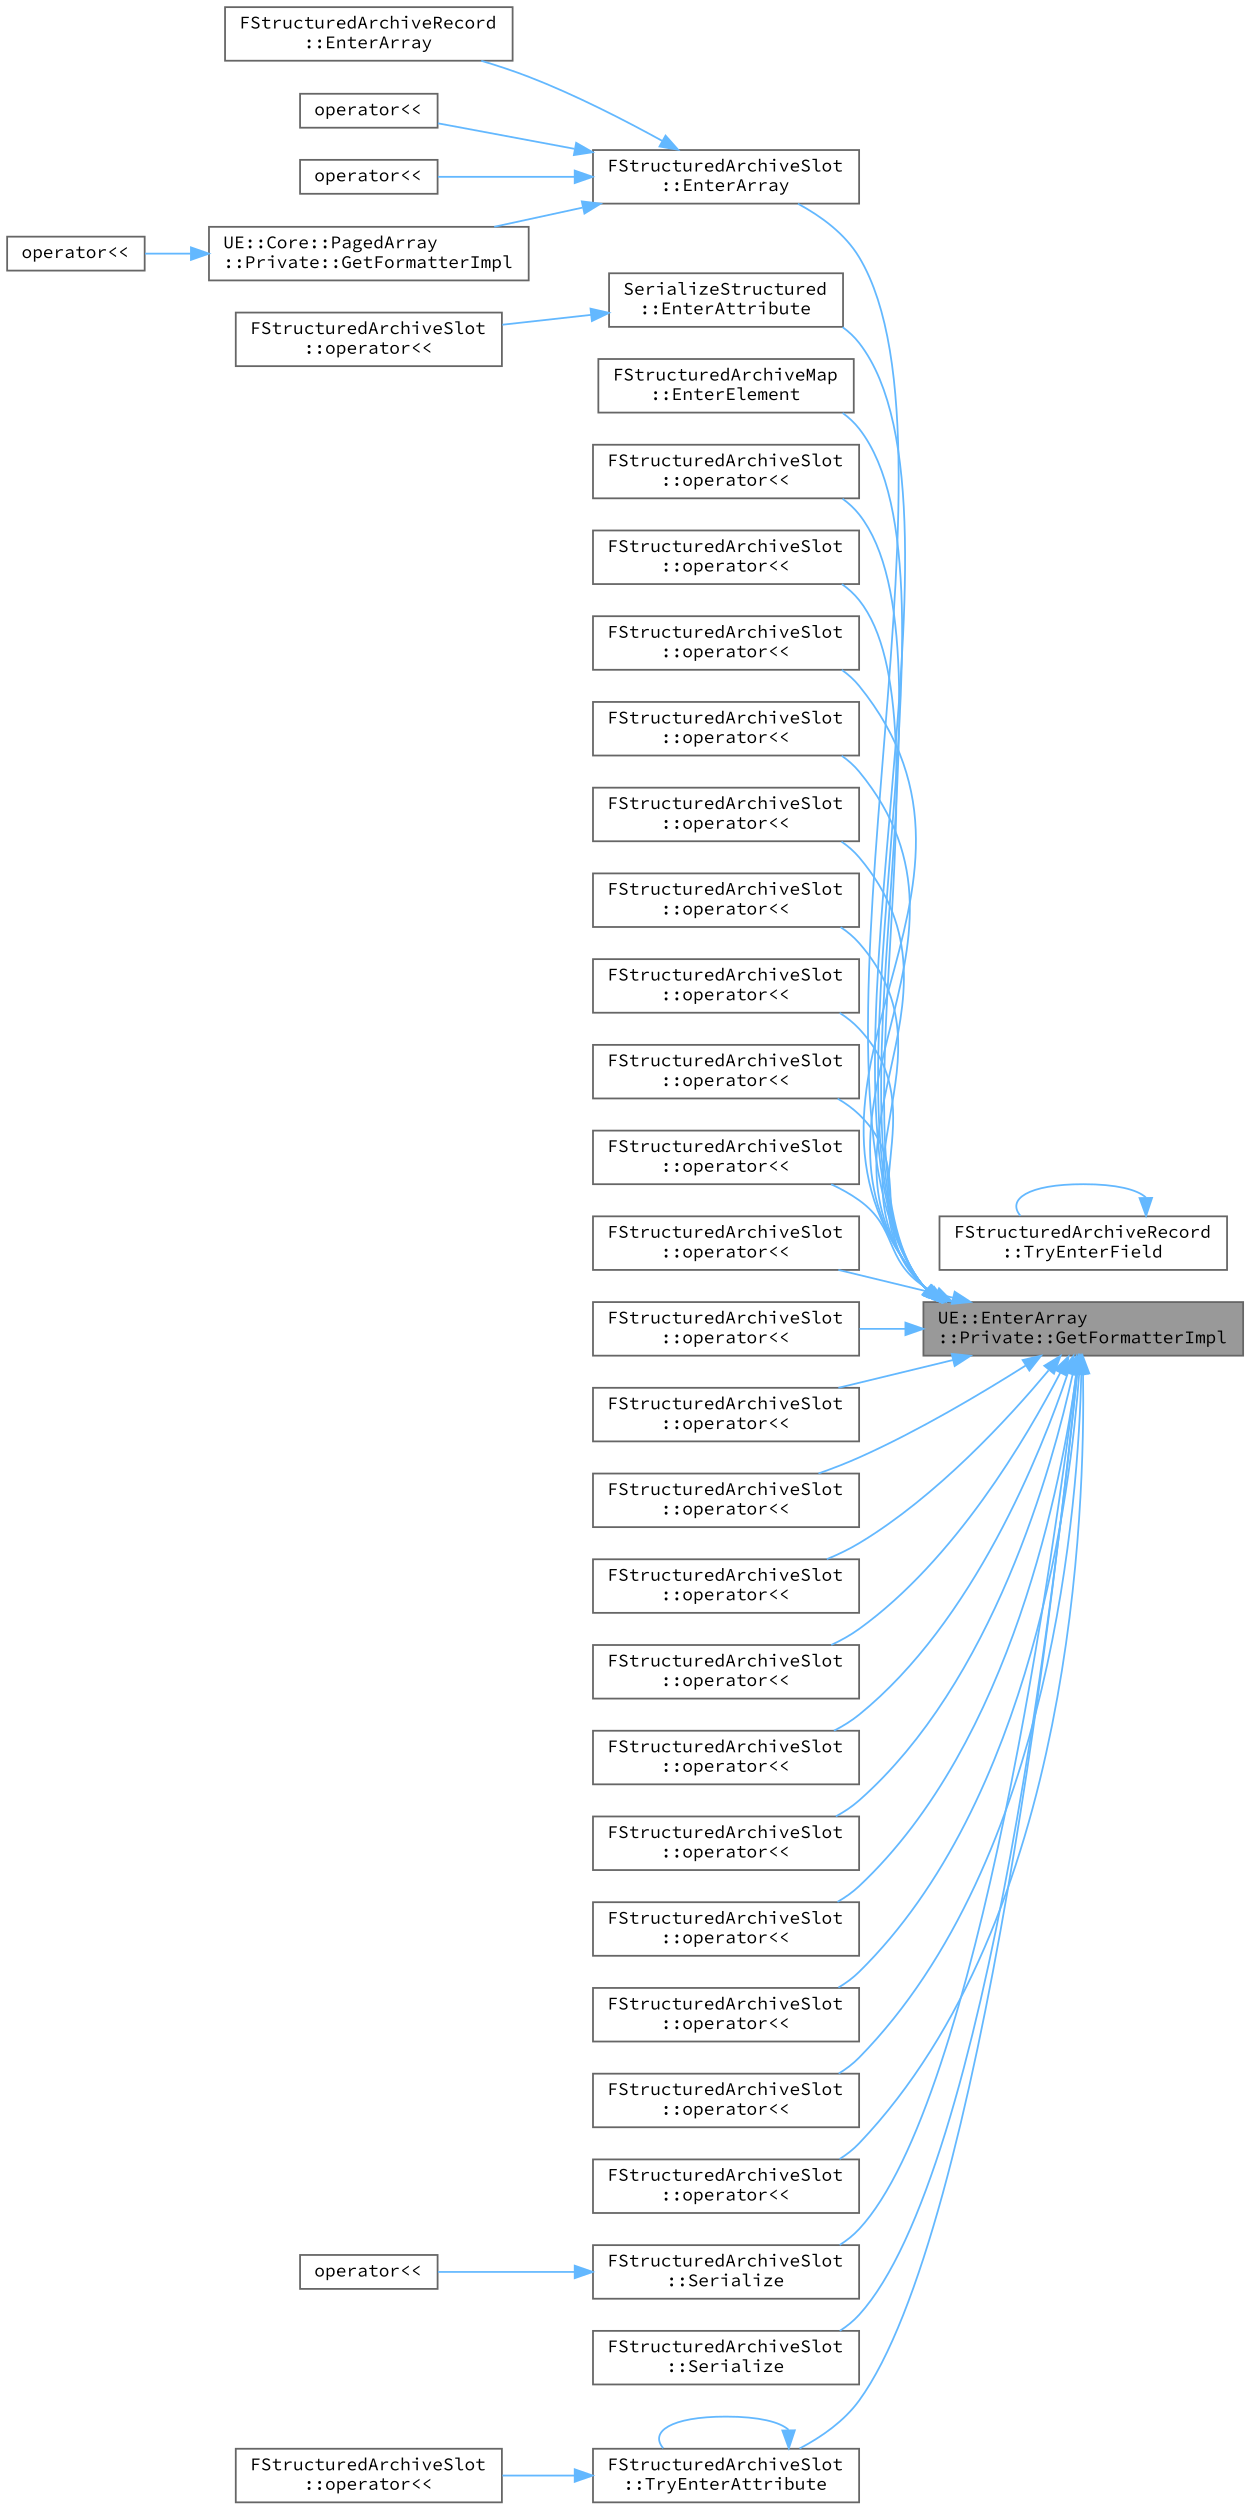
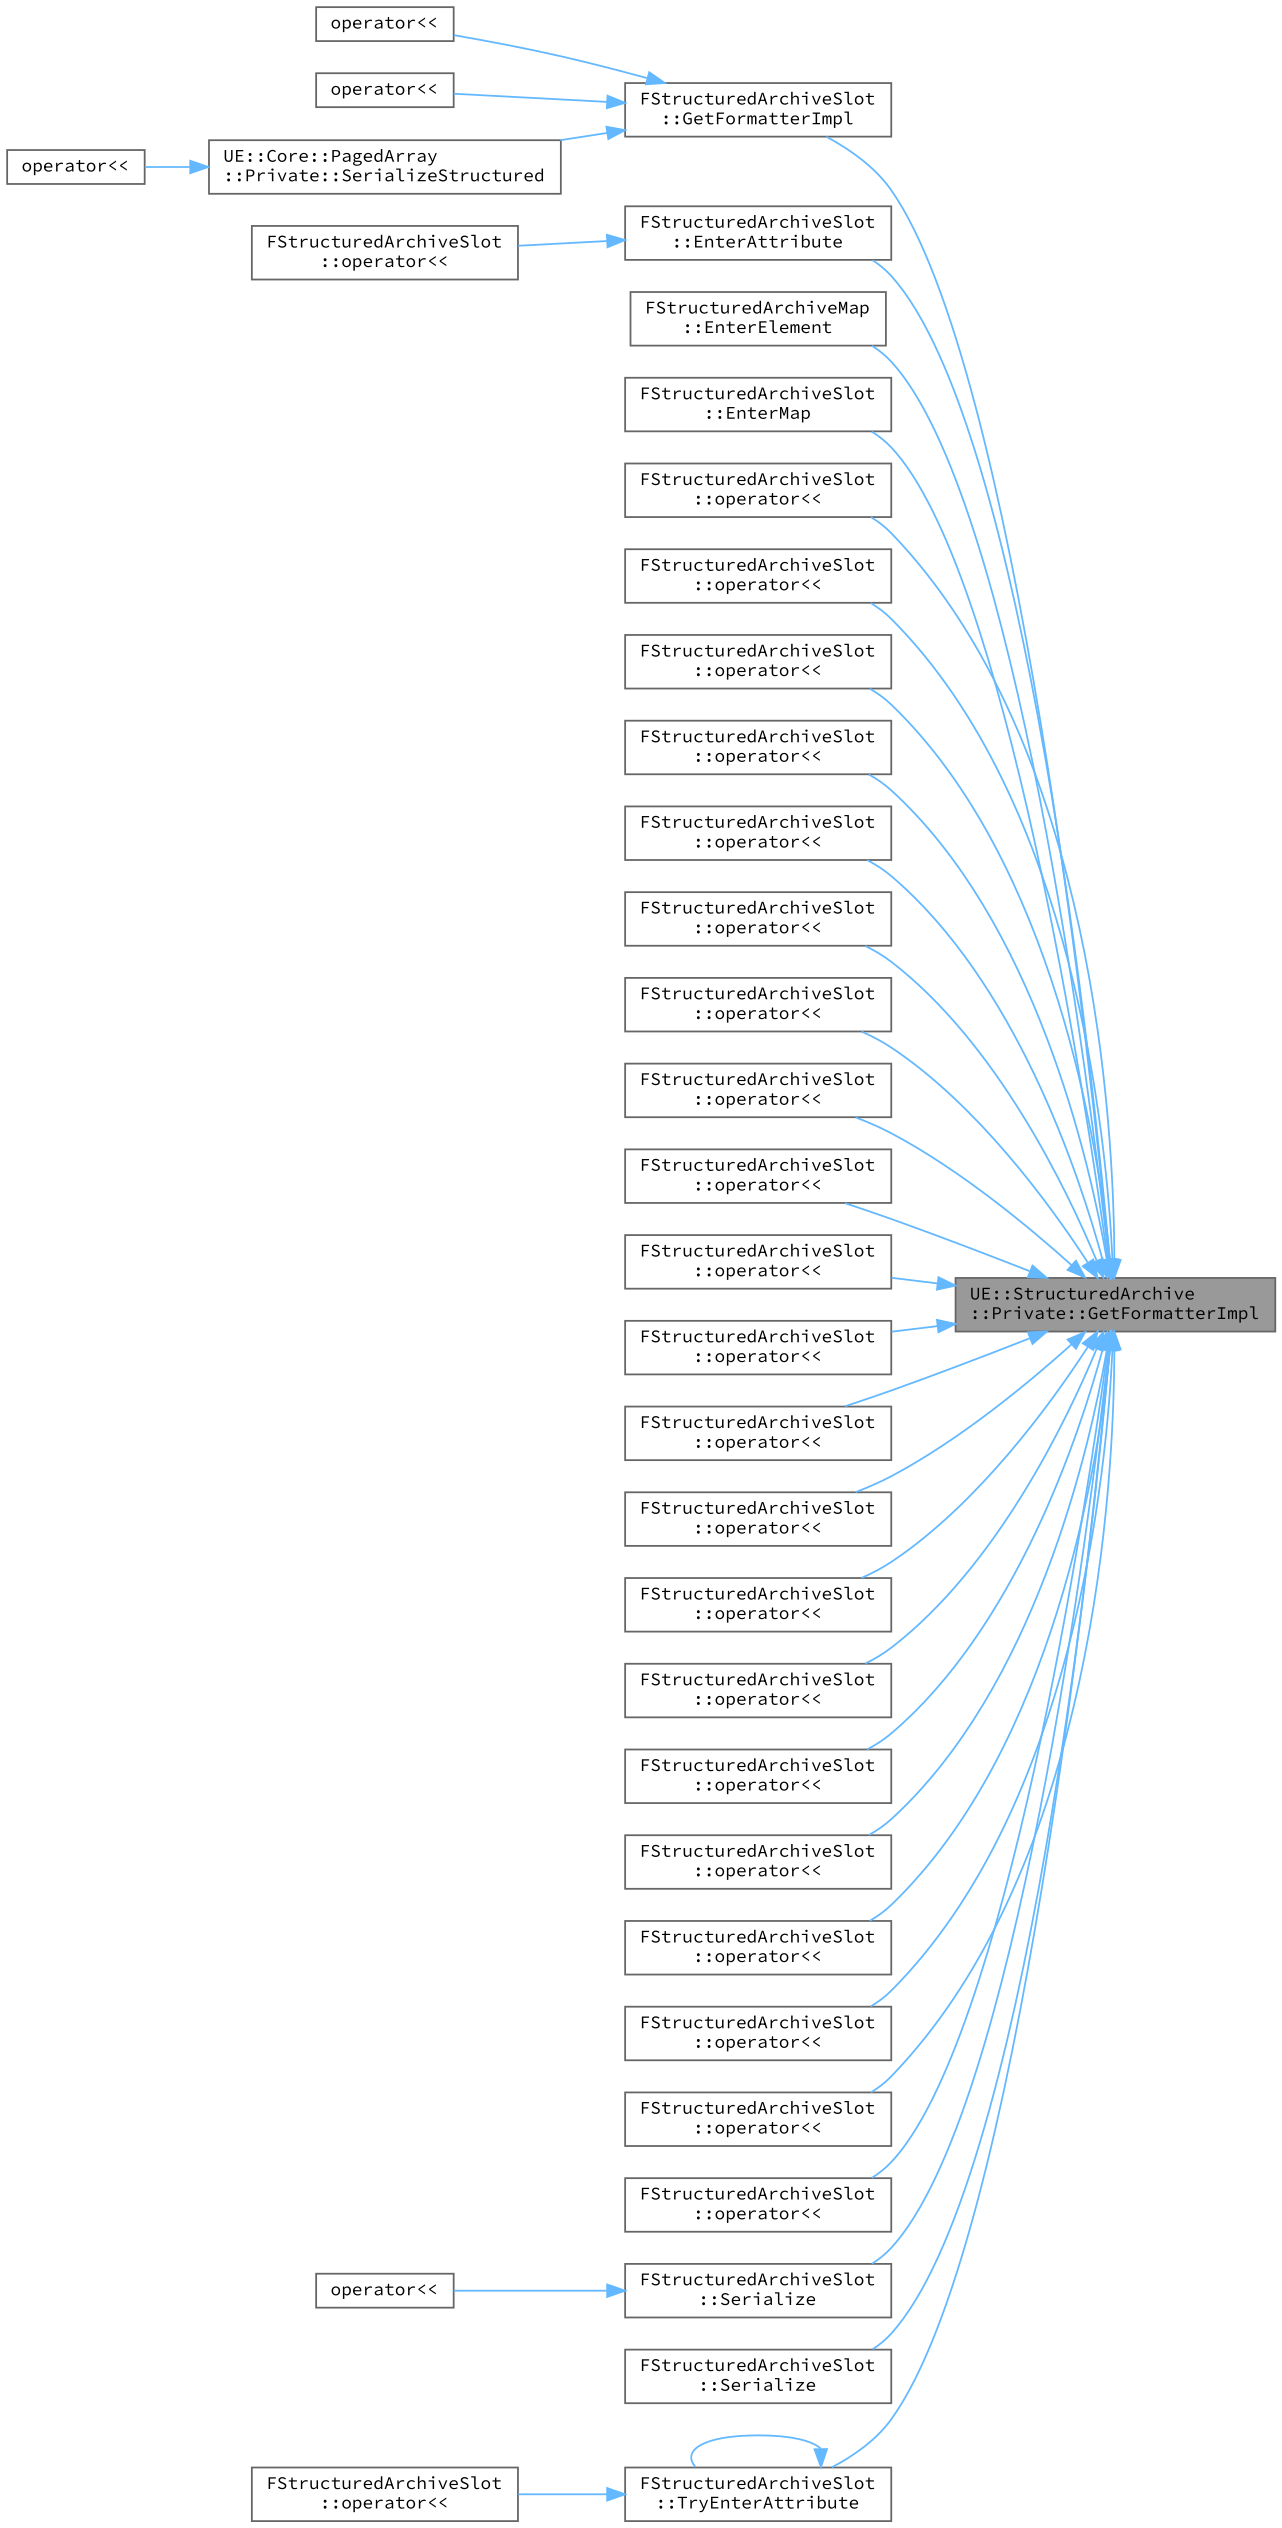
node "FStructuredArchiveRecord ::EnterArray": removed
node "FStructuredArchiveSlot ::EnterArray": label "FStructuredArchiveSlot ::EnterArray" -> "FStructuredArchiveSlot ::GetFormatterImpl"
node "UE::Core::PagedArray ::Private::GetFormatterImpl": label "UE::Core::PagedArray ::Private::GetFormatterImpl" -> "UE::Core::PagedArray ::Private::SerializeStructured"
node "SerializeStructured ::EnterAttribute": label "SerializeStructured ::EnterAttribute" -> "FStructuredArchiveSlot ::EnterAttribute"
node "FStructuredArchiveSlot ::EnterMap": added
node "FStructuredArchiveRecord ::TryEnterField": removed
node "UE::EnterArray ::Private::GetFormatterImpl": label "UE::EnterArray ::Private::GetFormatterImpl" -> "UE::StructuredArchive ::Private::GetFormatterImpl"
